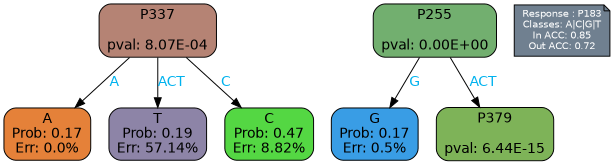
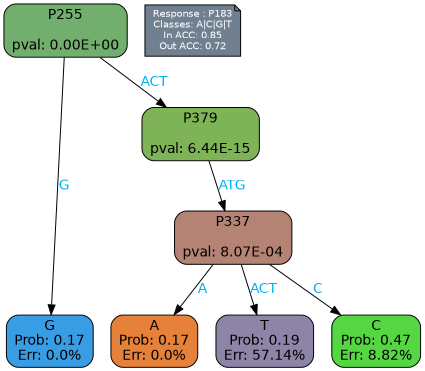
node "G Prob: 0.17 Err: 0.5%": label "G Prob: 0.17 Err: 0.5%" -> "G Prob: 0.17 Err: 0.0%"
edge "P379 pval: 6.44E-15" -> "P337 pval: 8.07E-04": added, label "ATG"
